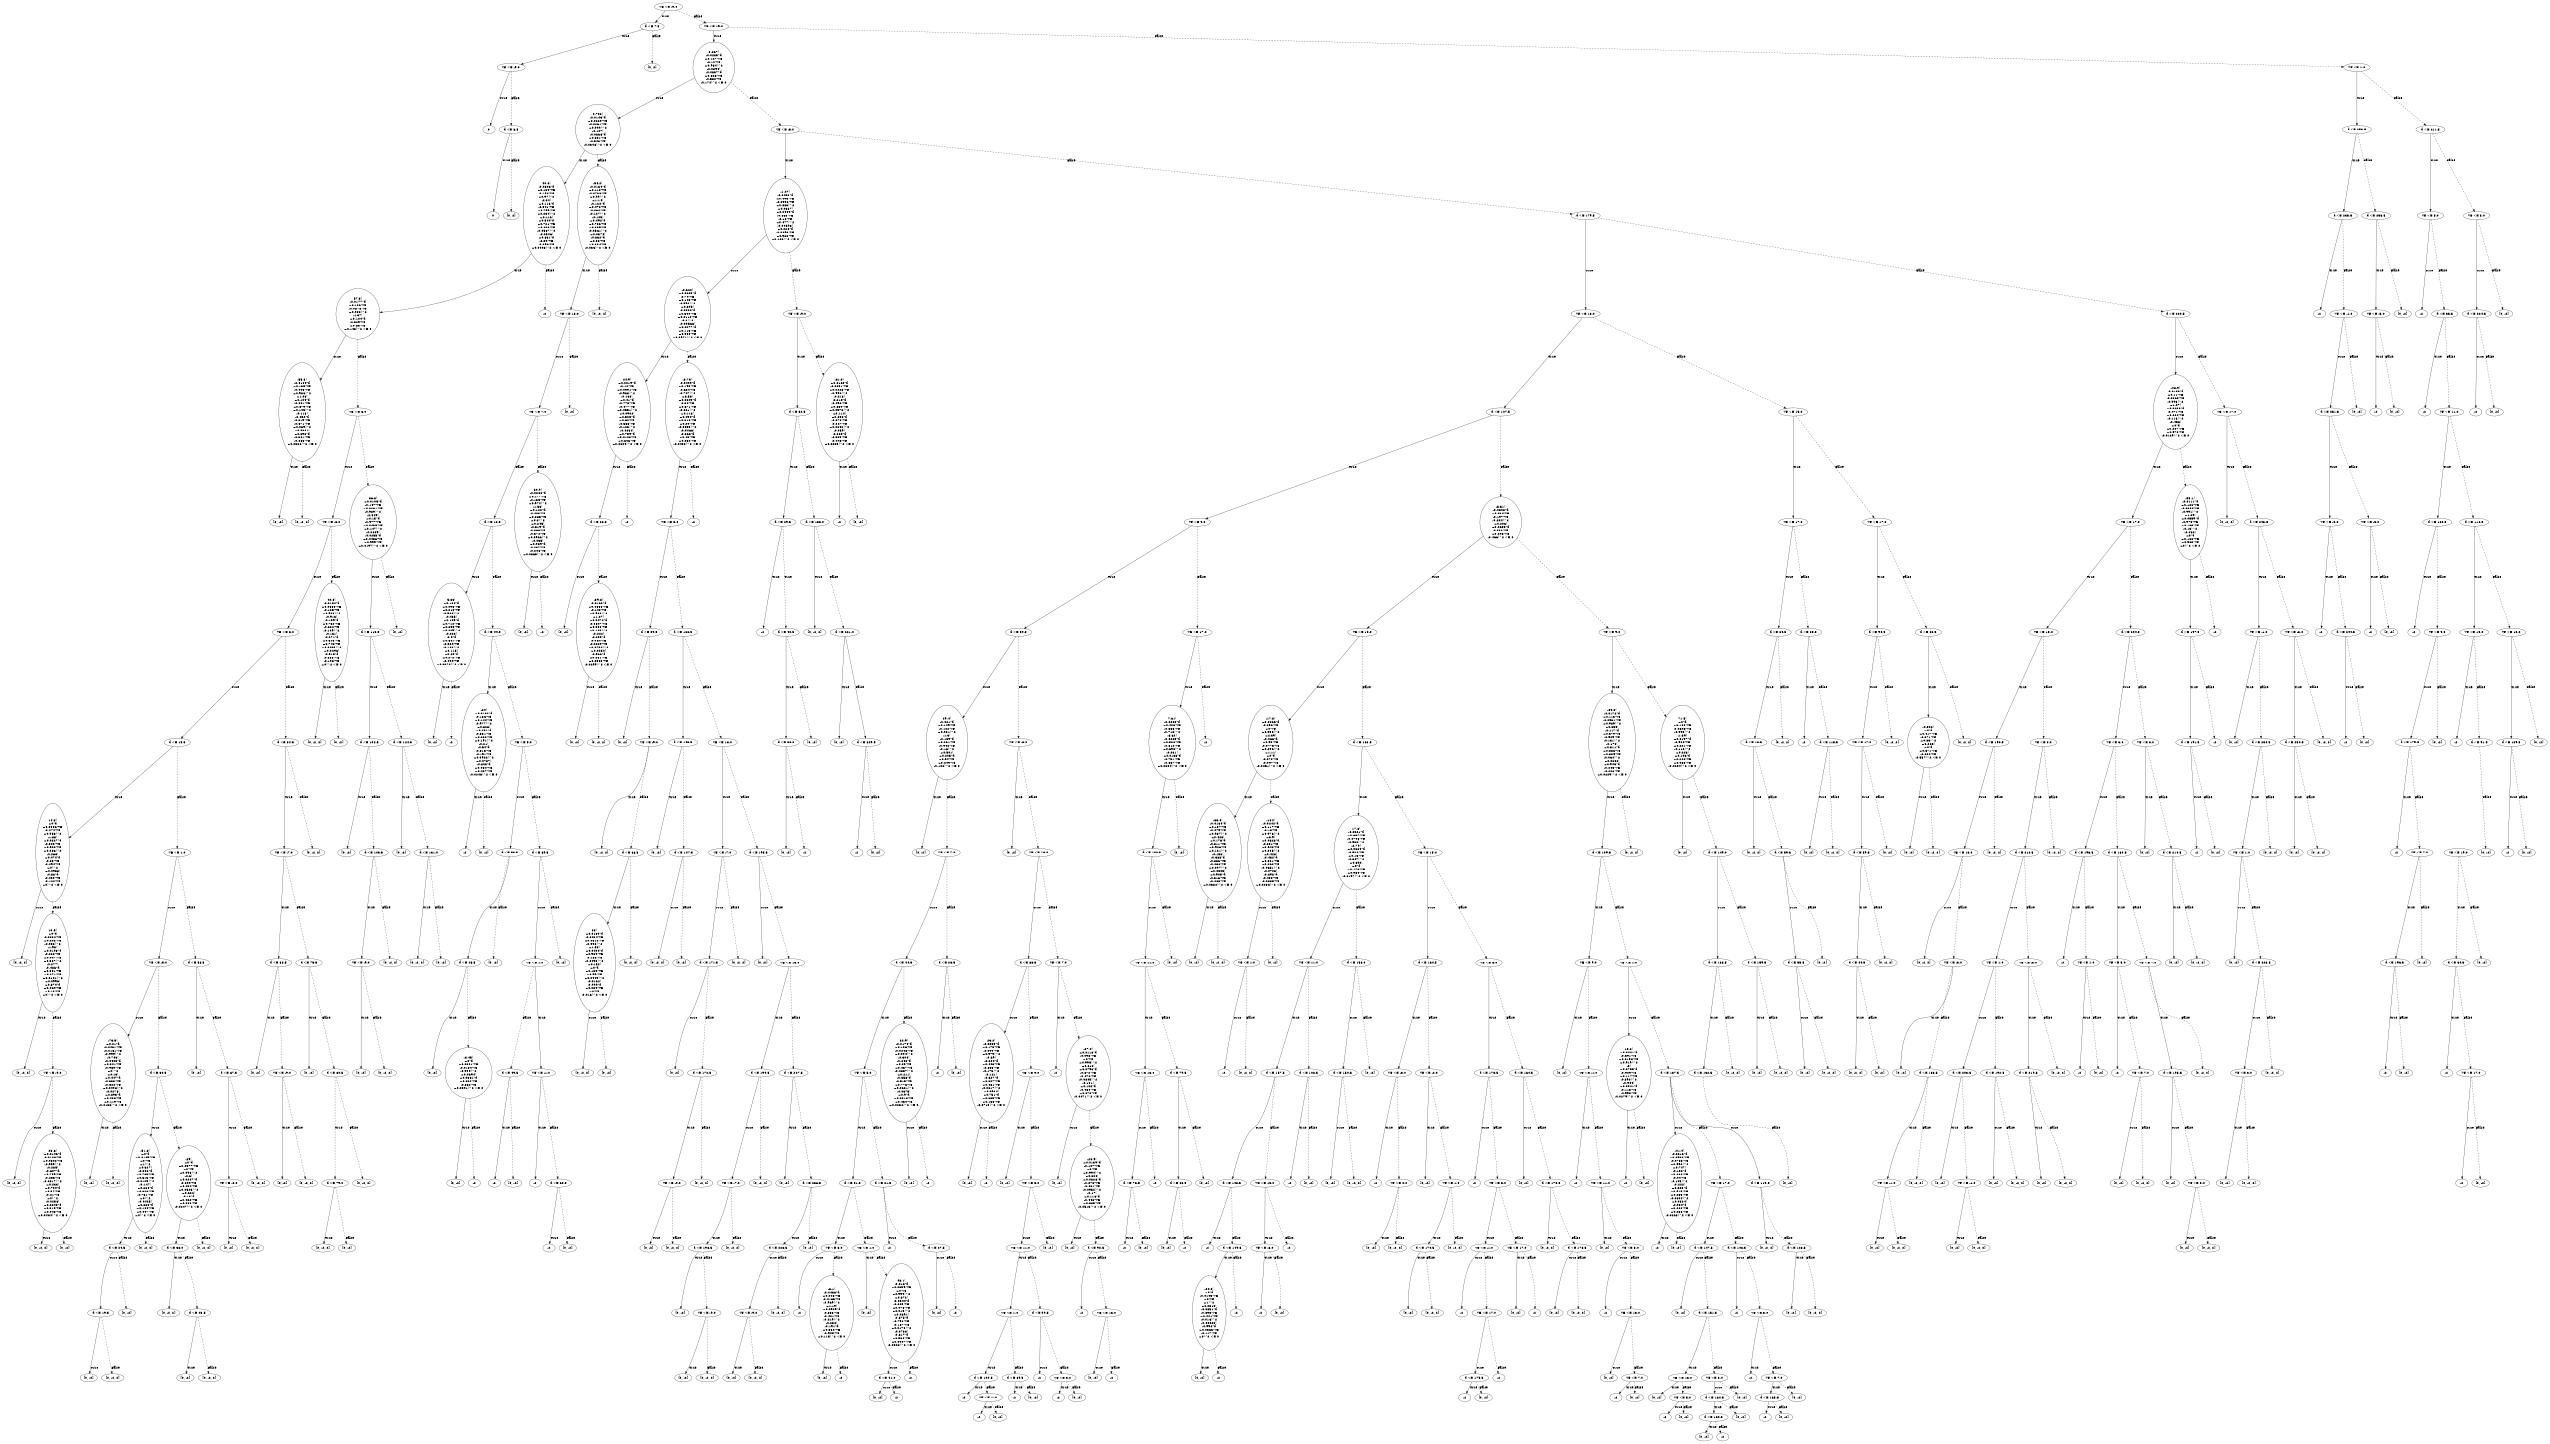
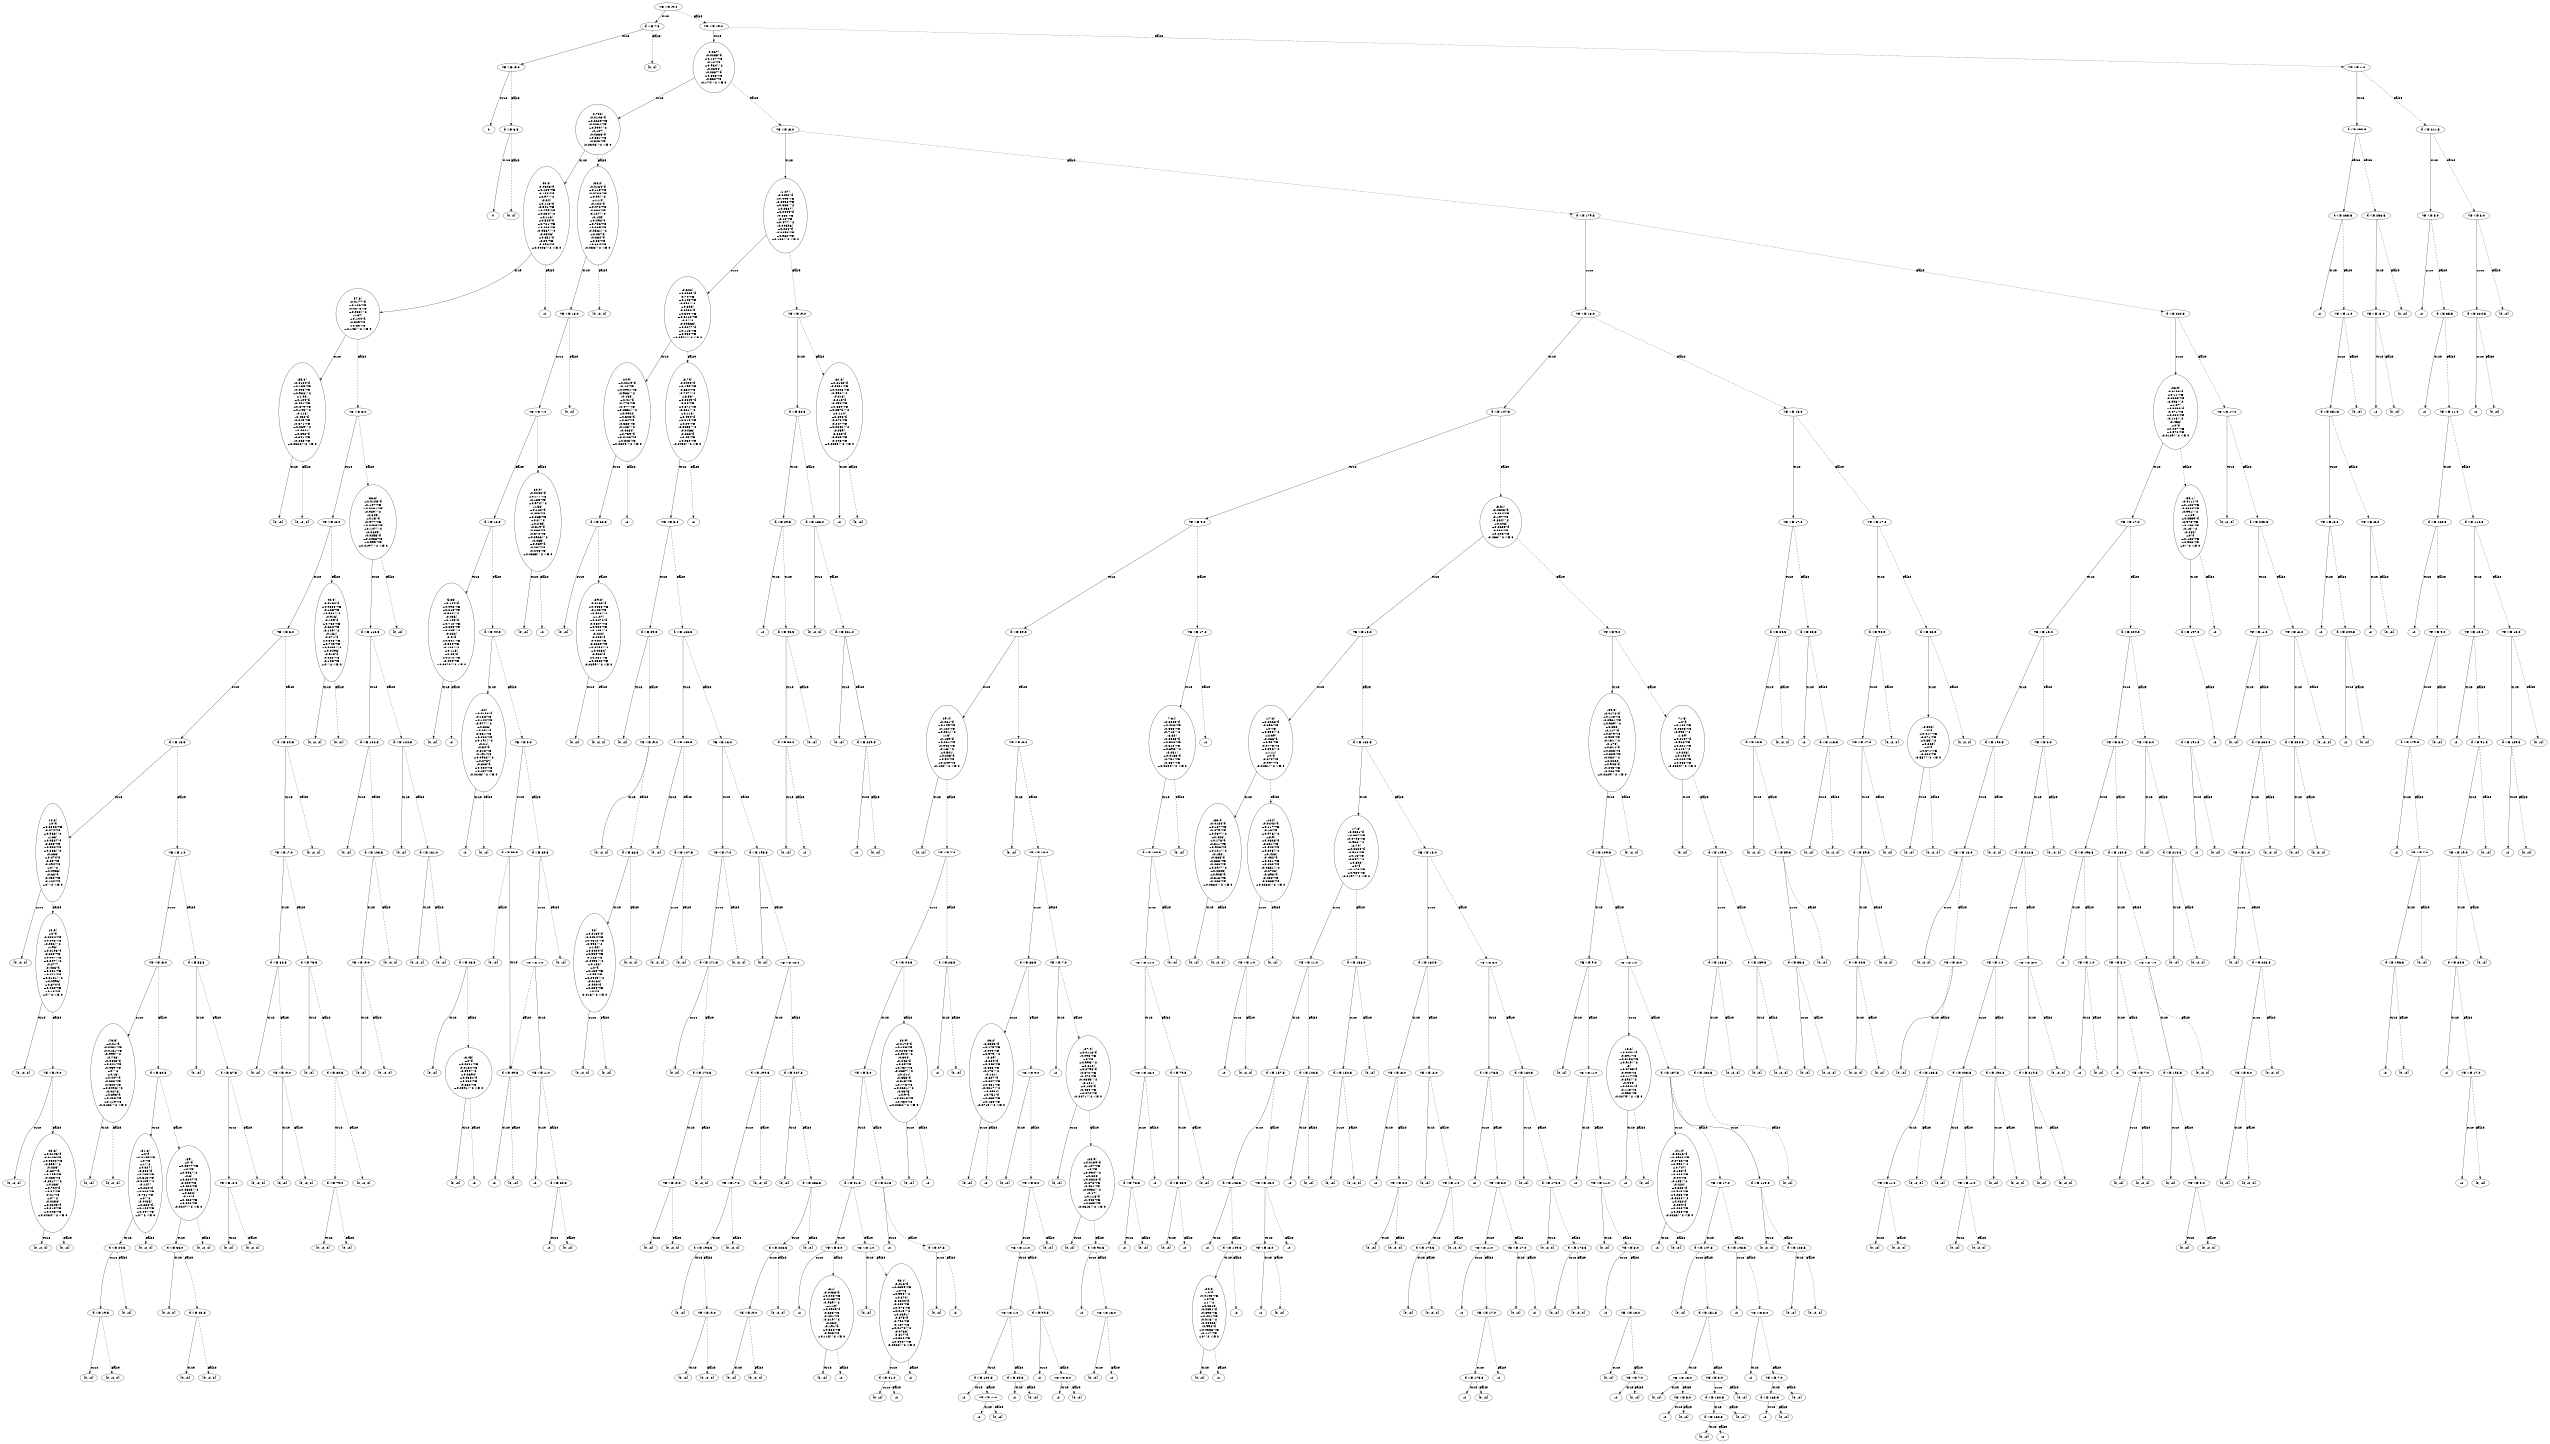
edge "d <= 253.5" -> "d <= 235.5": label "True" -> "False"
edge "d <= 197.5" -> "d <= 191.5": removed, label "True"
edge "d <= 91.5" -> "vF <= 19.0": added, label "True"
edge "d <= 53.5" -> "d <= 48.5": now "d <= 53.5" -> "d <= 49.5"
